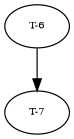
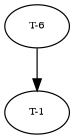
node "T-7": label "T-7" -> "T-1"
